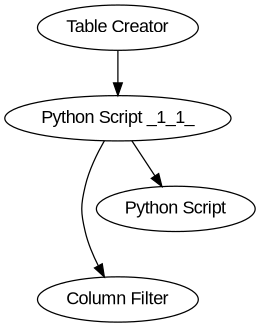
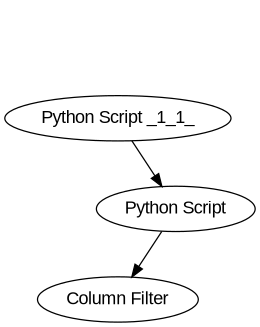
node "Table Creator": removed
edge "Python Script _1_1_" -> "Column Filter": now "Python Script" -> "Column Filter"
